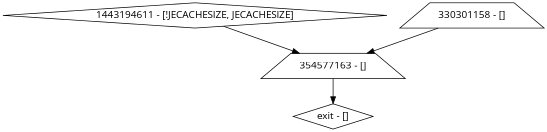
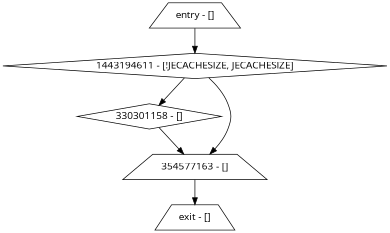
node "entry - []": added
node "330301158 - []": shape trapezium -> diamond
edge "1443194611 - [!JECACHESIZE, JECACHESIZE]" -> "330301158 - []": added
node "exit - []": shape diamond -> trapezium
